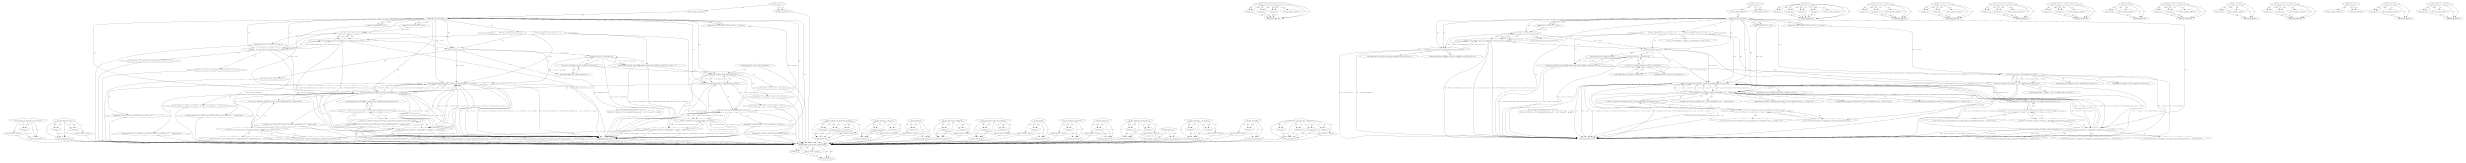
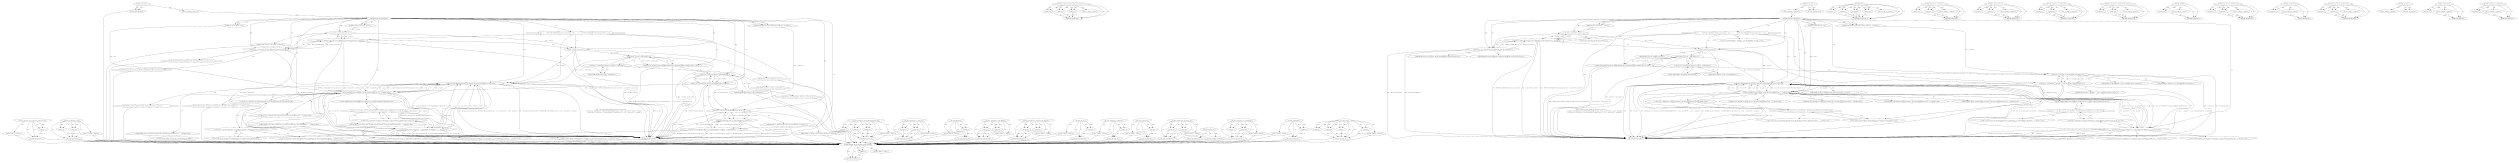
edge "(<operator>.greaterThan,RefPtr<CallbackWrapper> wrapper)" -> "(IDENTIFIER,wrapper,RefPtr<CallbackWrapper> wrapper)": now "(<operator>.greaterThan,RefPtr<CallbackWrapper> wrapper)" -> "(IDENTIFIER,RefPtr,RefPtr<CallbackWrapper)"
